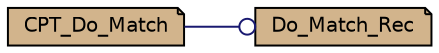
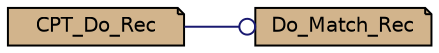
node "CPT_Do_Match": label "CPT_Do_Match" -> "CPT_Do_Rec"
